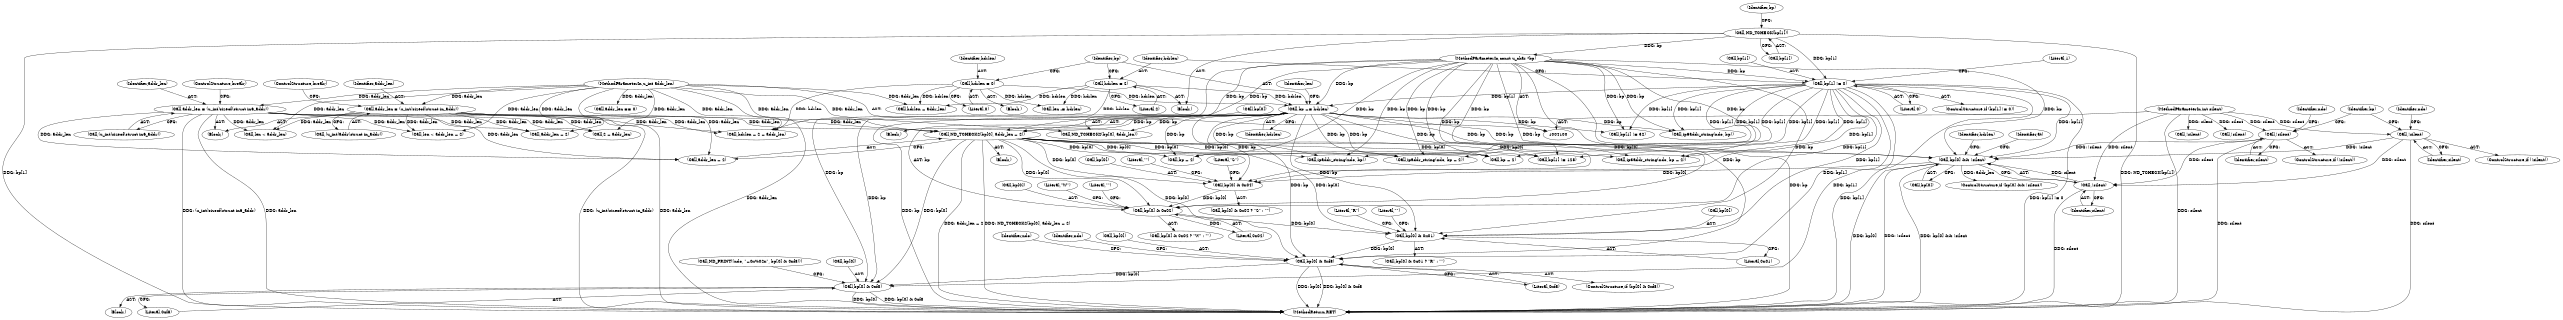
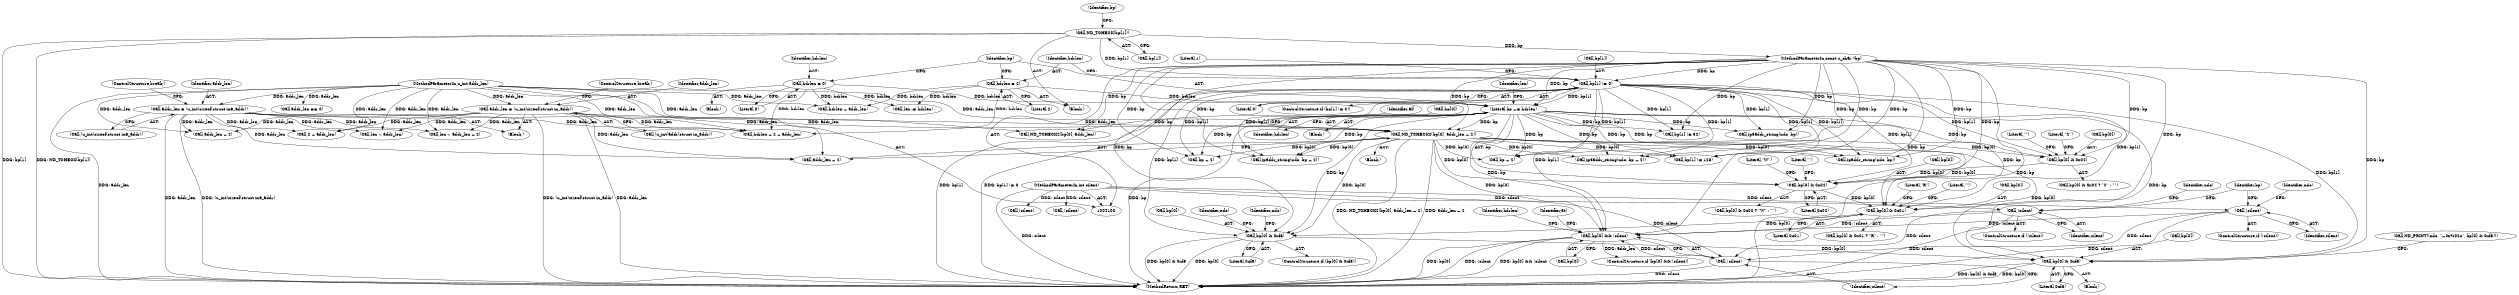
node "(Call,bp += hdrlen)": label "(Call,bp += hdrlen)" -> "(Literal,bp += hdrlen)"
node "(Identifier,af)": added
edge "(Call,bp[0] && !silent)" -> "(Call,bp[0] & 0x04)": removed, label "DDG: bp[0]"
edge "(Call,bp[0] & 0x02)" -> "(Literal,0x02)": label "DDG: " -> "CFG: "
